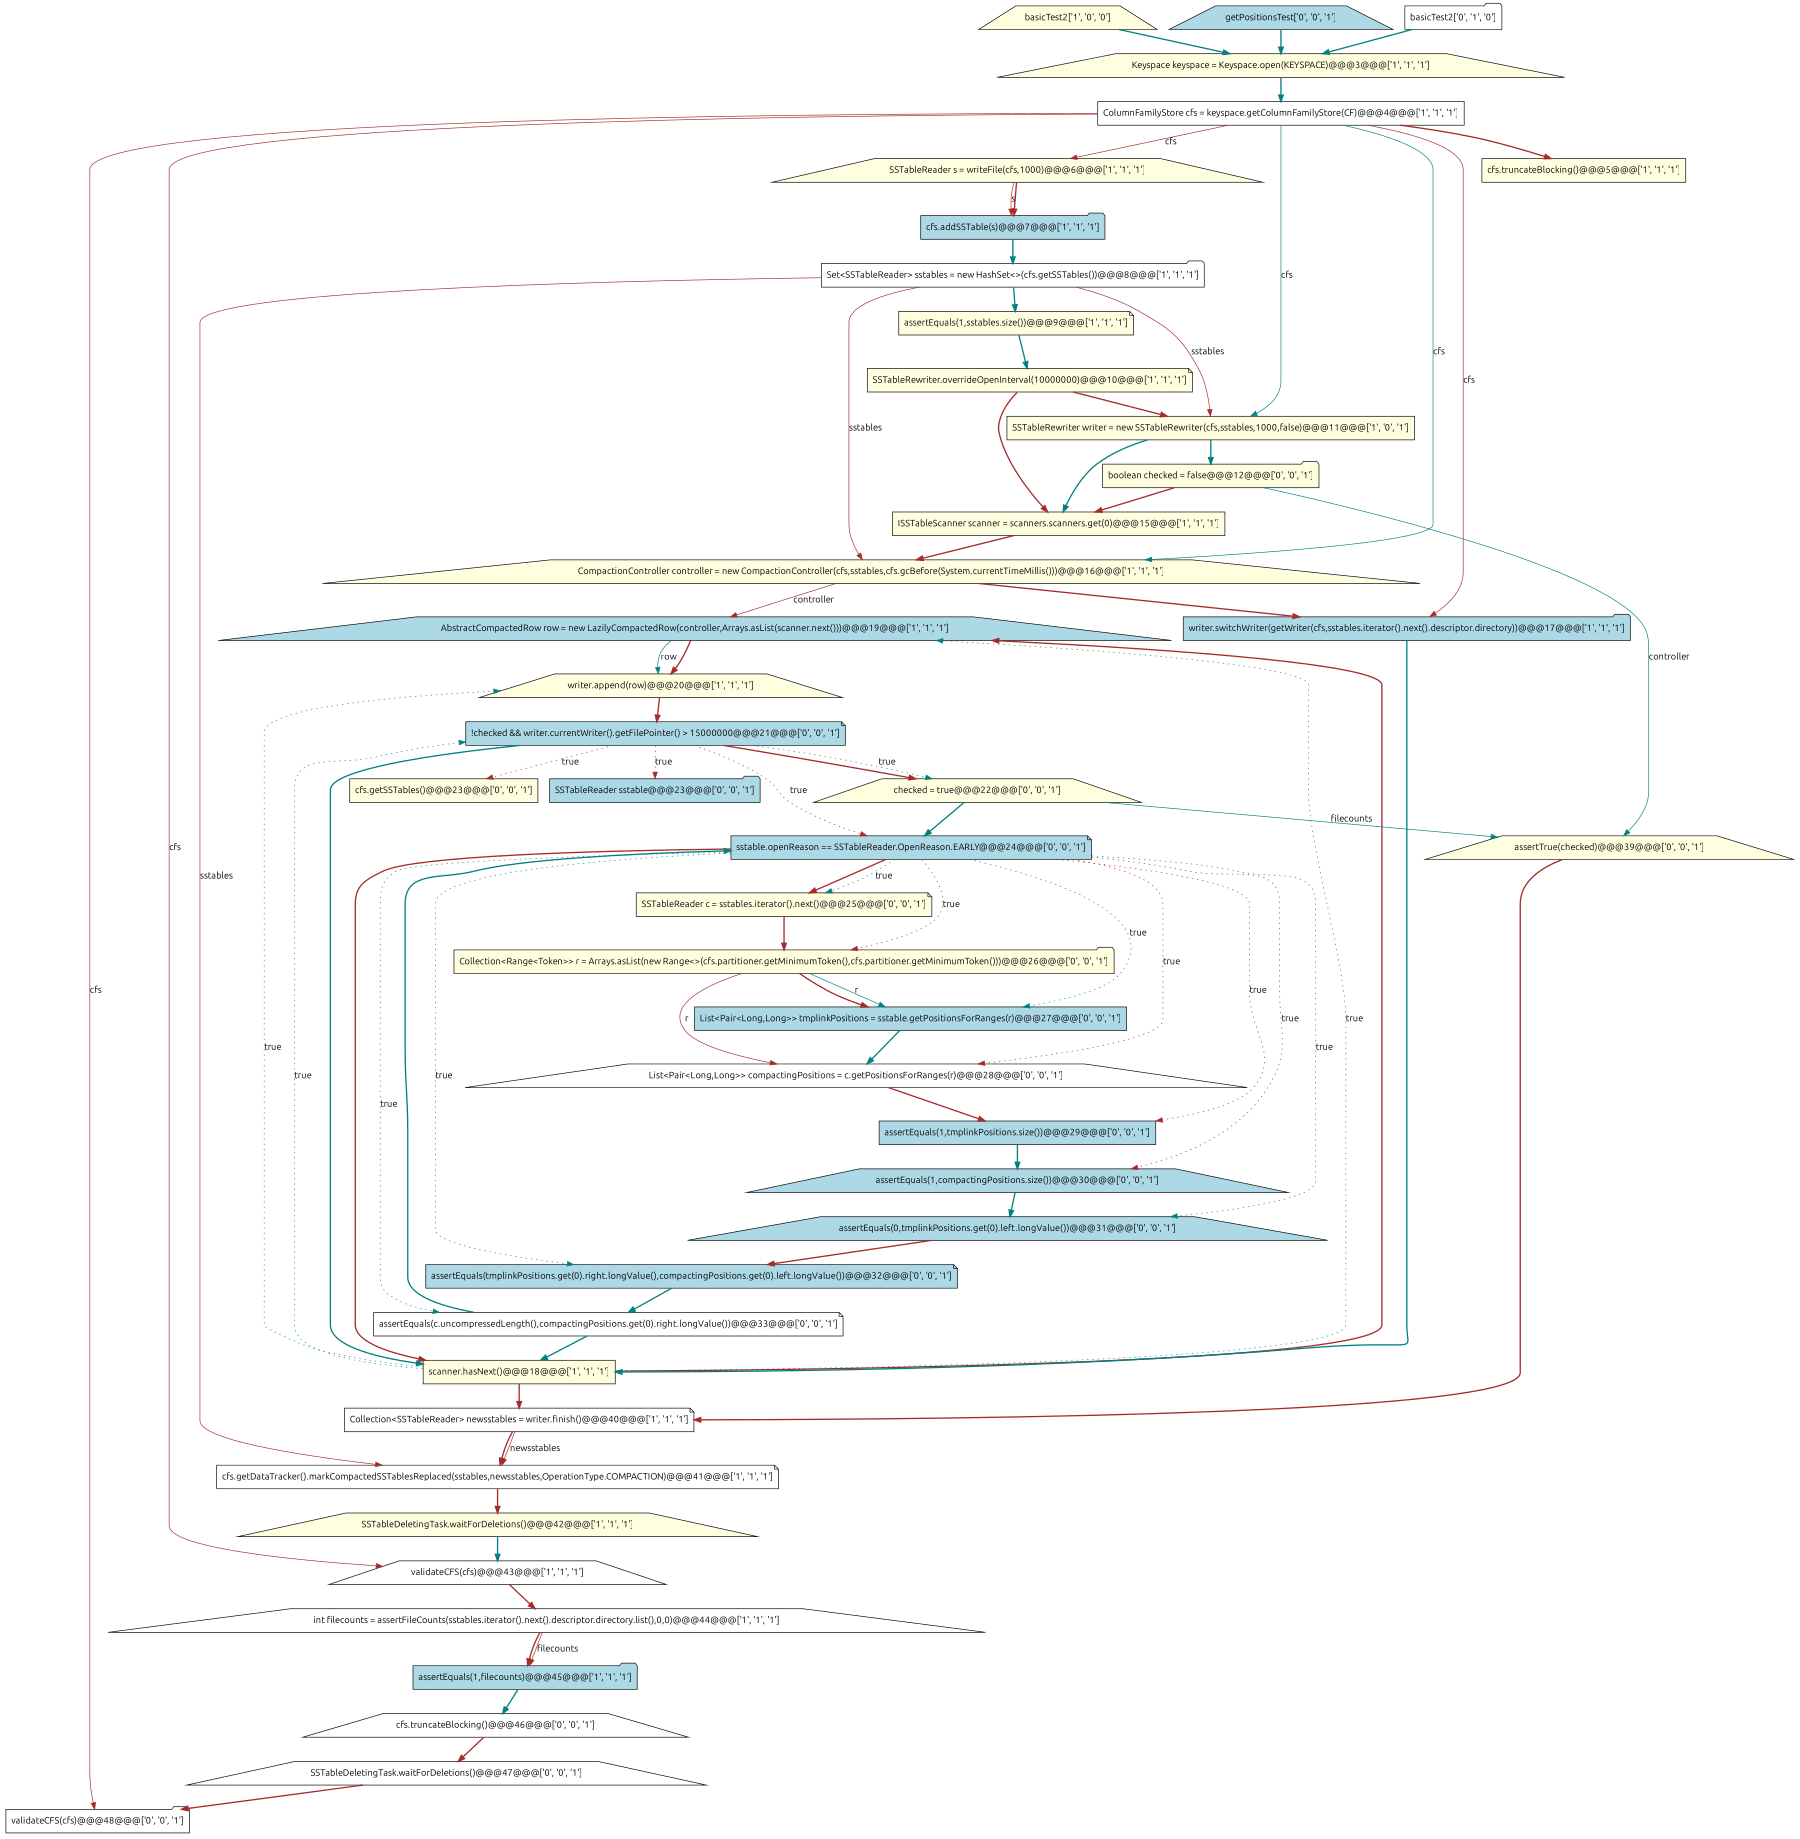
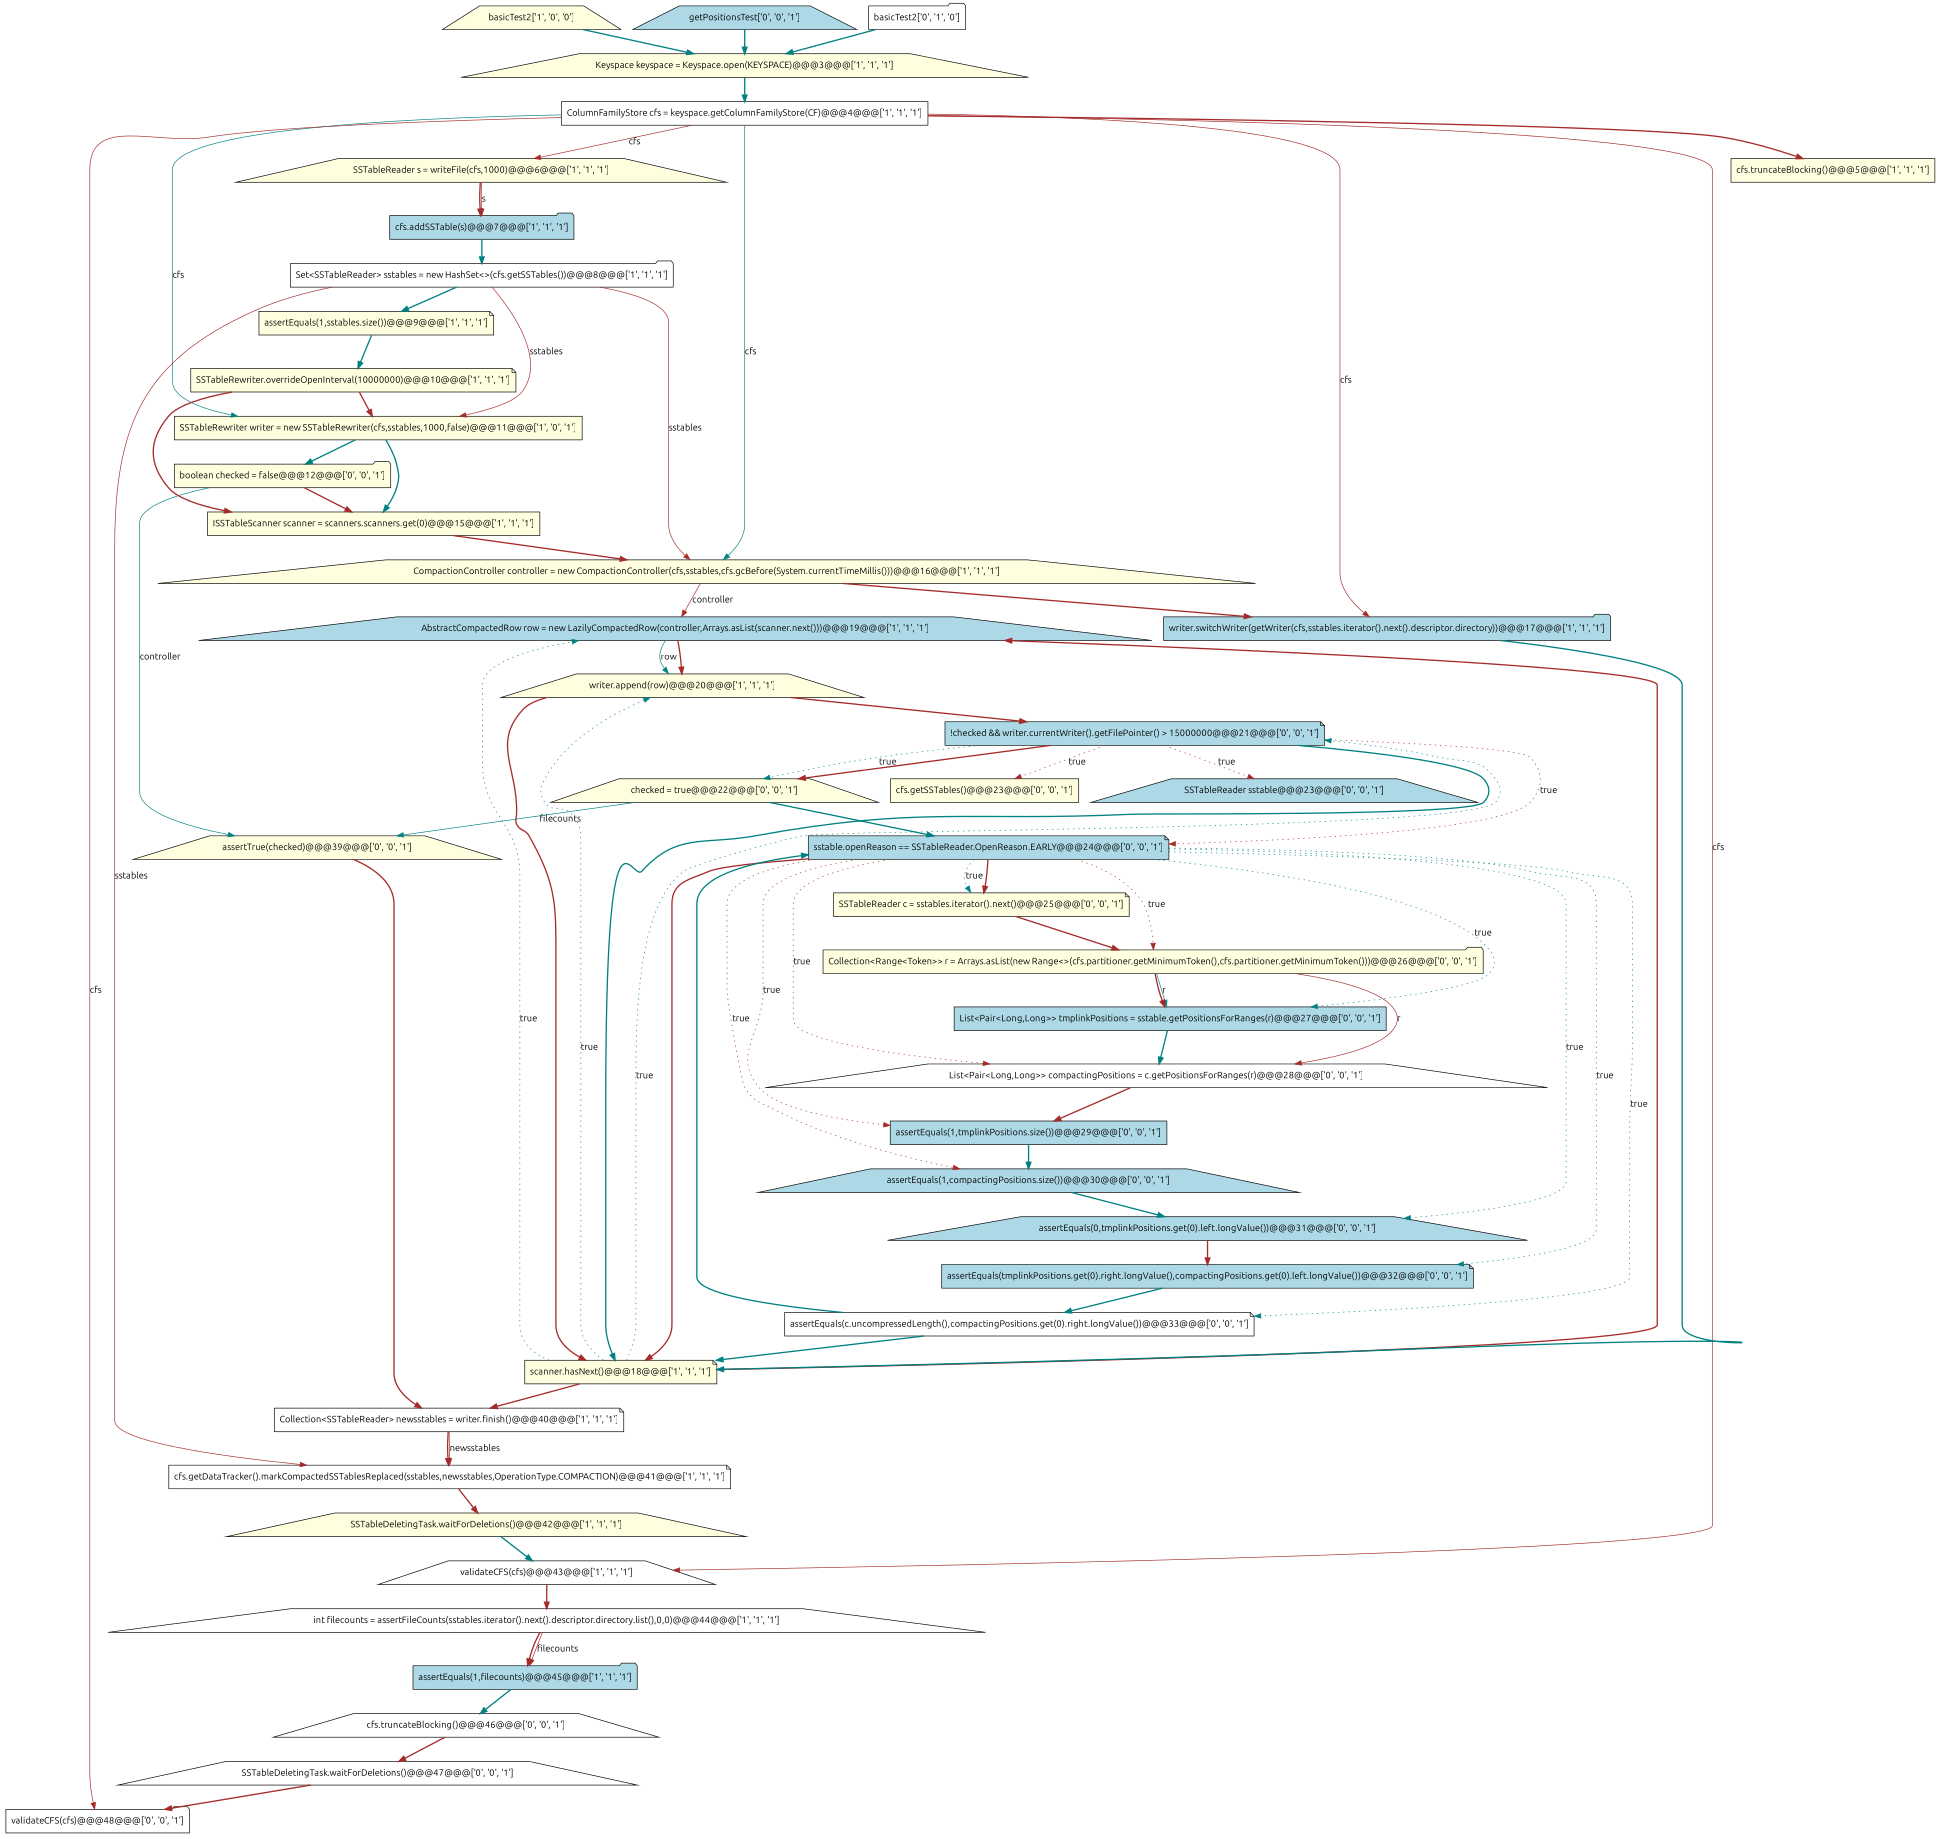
node "SSTableReader sstable@@@23@@@['0', '0', '1']": shape folder -> trapezium
edge "writer.append(row)@@@20@@@['1', '1', '1']" -> "scanner.hasNext()@@@18@@@['1', '1', '1']": added
node "scanner.hasNext()@@@18@@@['1', '1', '1']": shape box -> note
